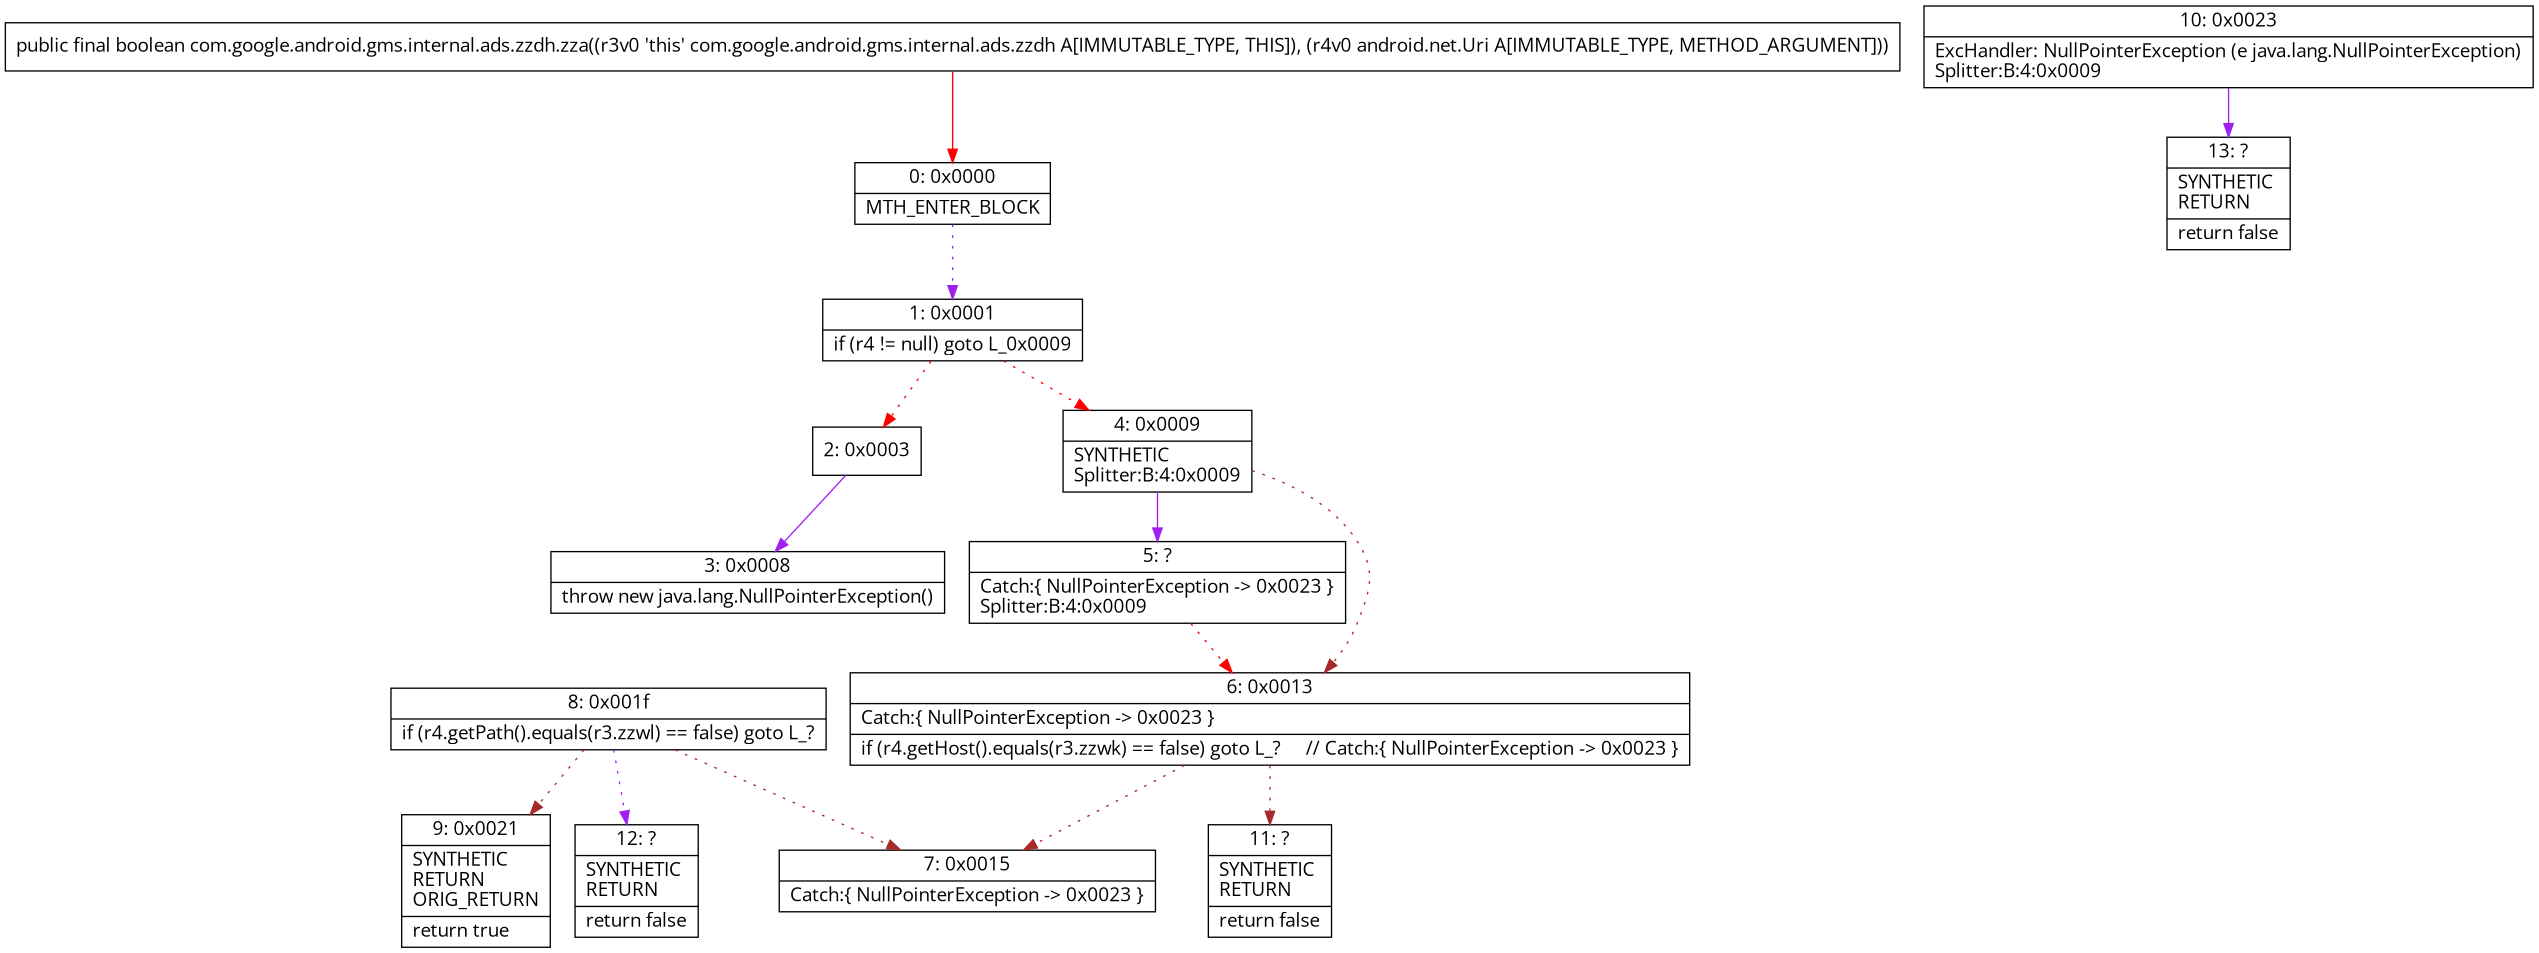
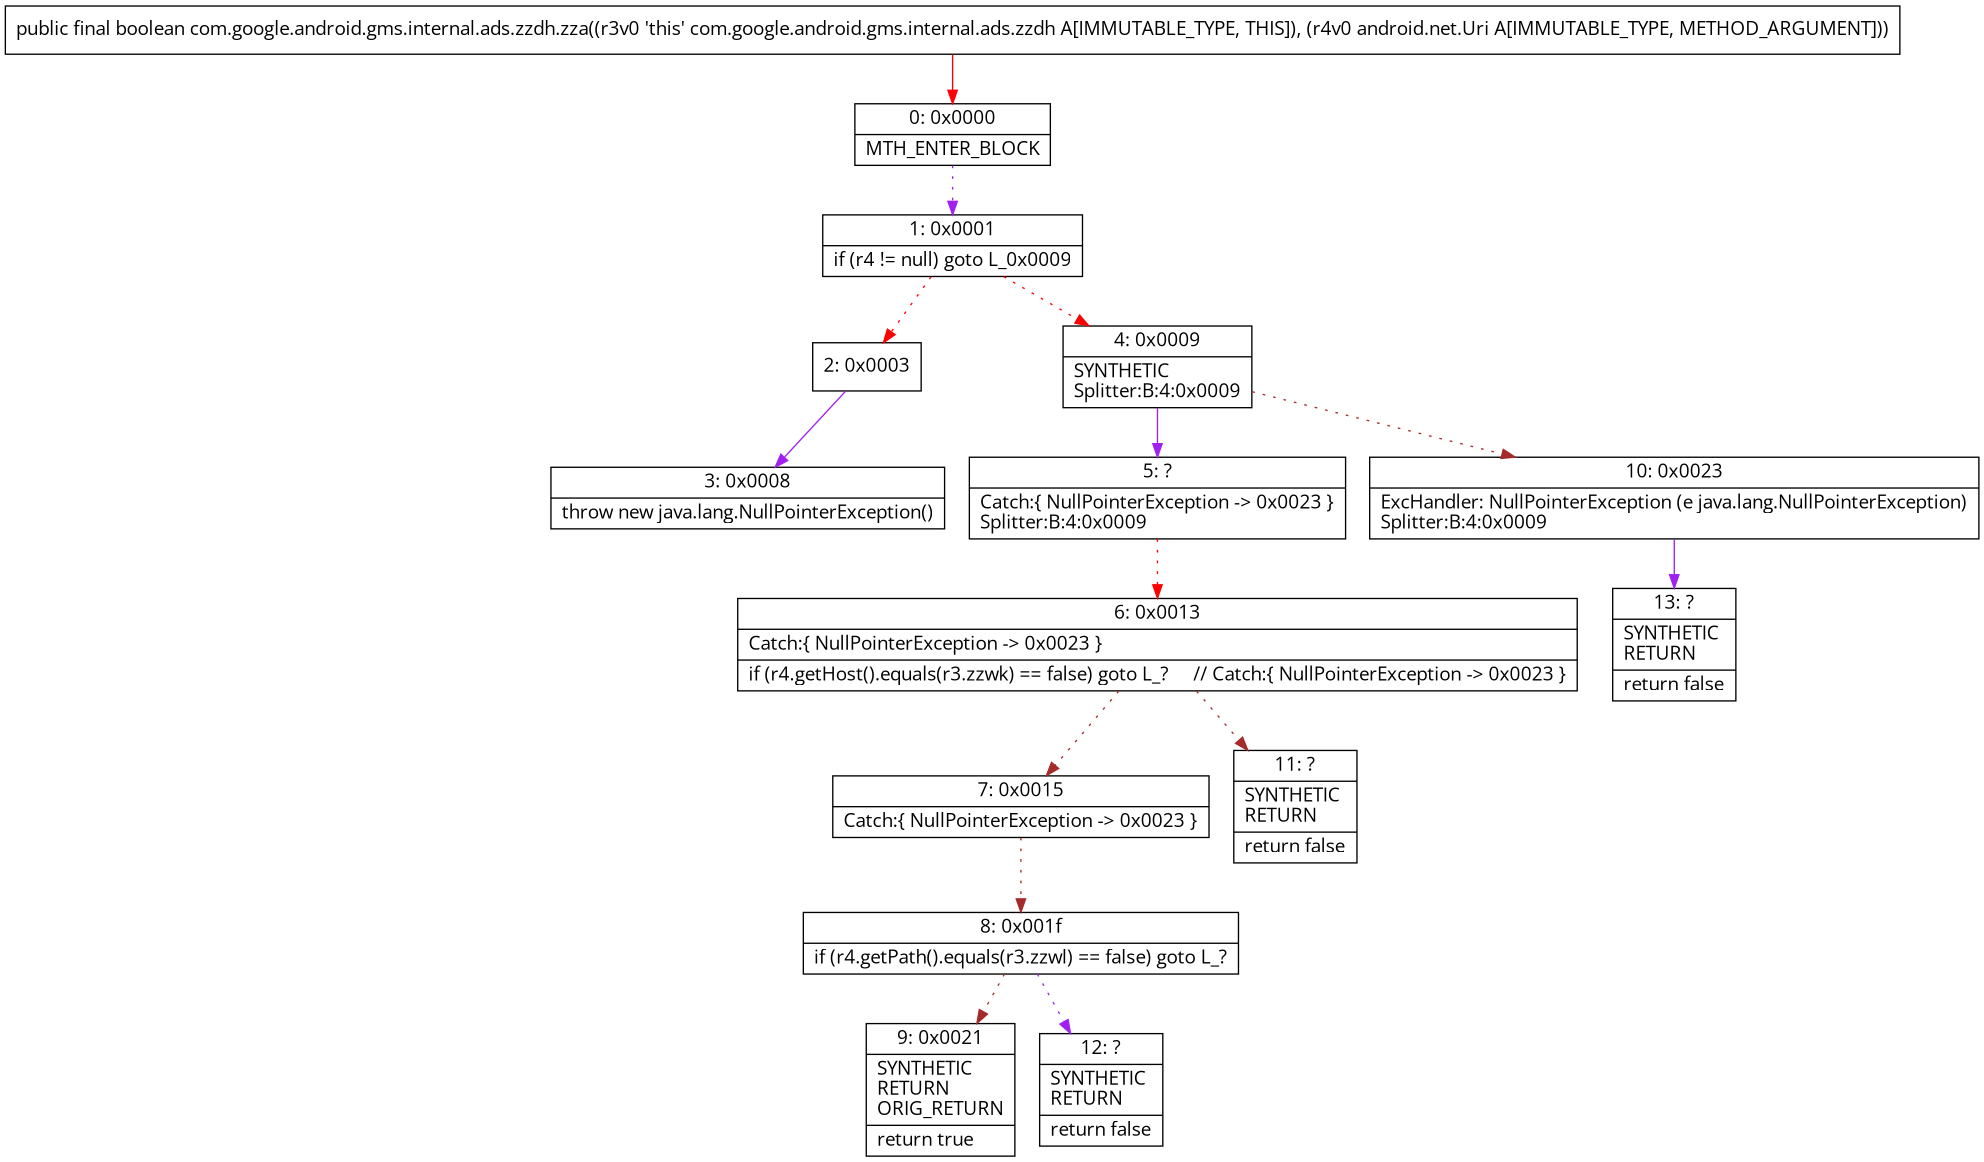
edge "4: 0x0009" -> "6: 0x0013": now "4: 0x0009" -> "10: 0x0023"
edge "8: 0x001f" -> "7: 0x0015": reversed
